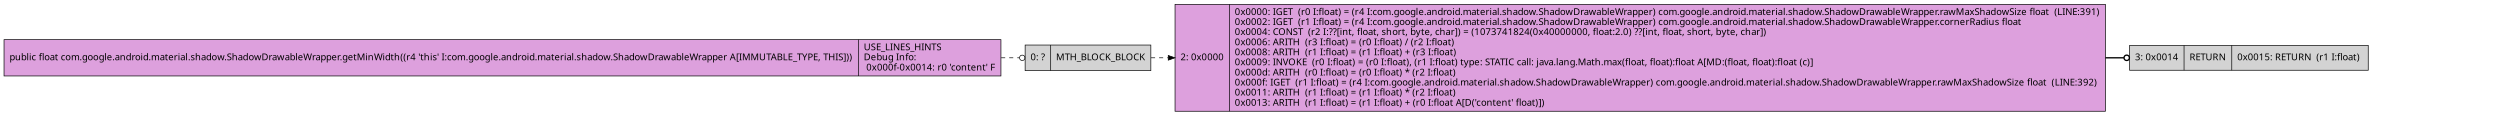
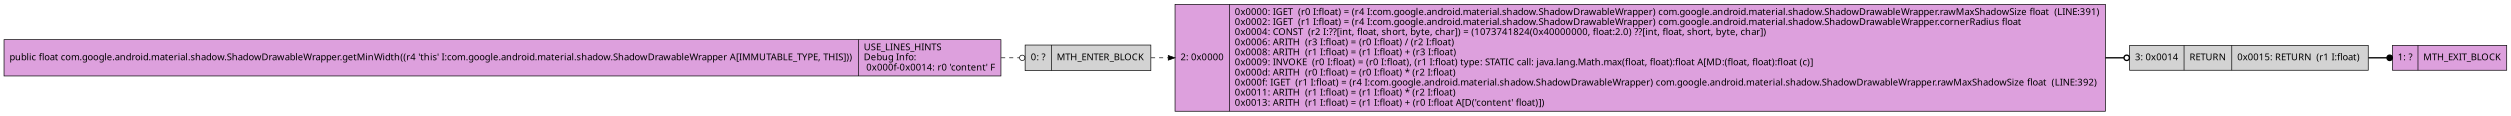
node "0: ?": text "MTH_BLOCK_BLOCK" -> "MTH_ENTER_BLOCK"
node "1: ?": added
